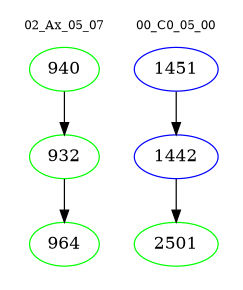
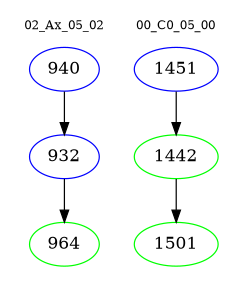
cluster "02_Ax_05_07": label "02_Ax_05_07" -> "02_Ax_05_02"
node "940": color green -> blue
node "932": color green -> blue
node "1442": color blue -> green
node "2501": label "2501" -> "1501"
